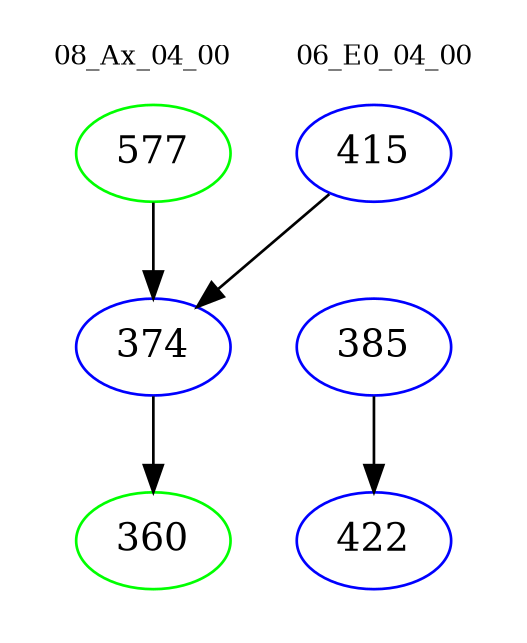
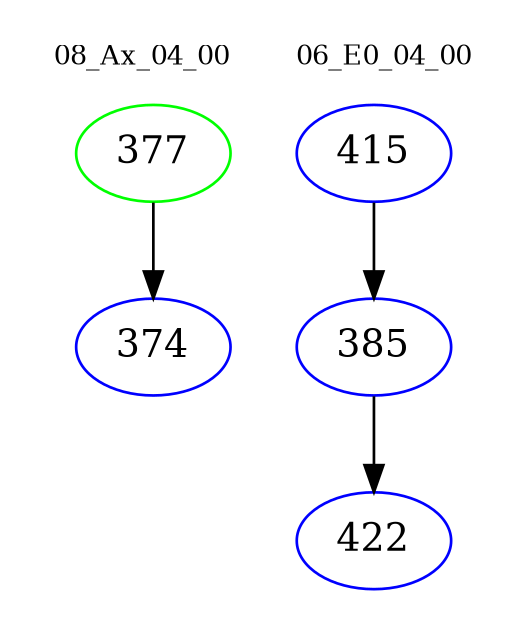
node "577": label "577" -> "377"
edge "415" -> "374": now "415" -> "385"
node "360": removed
